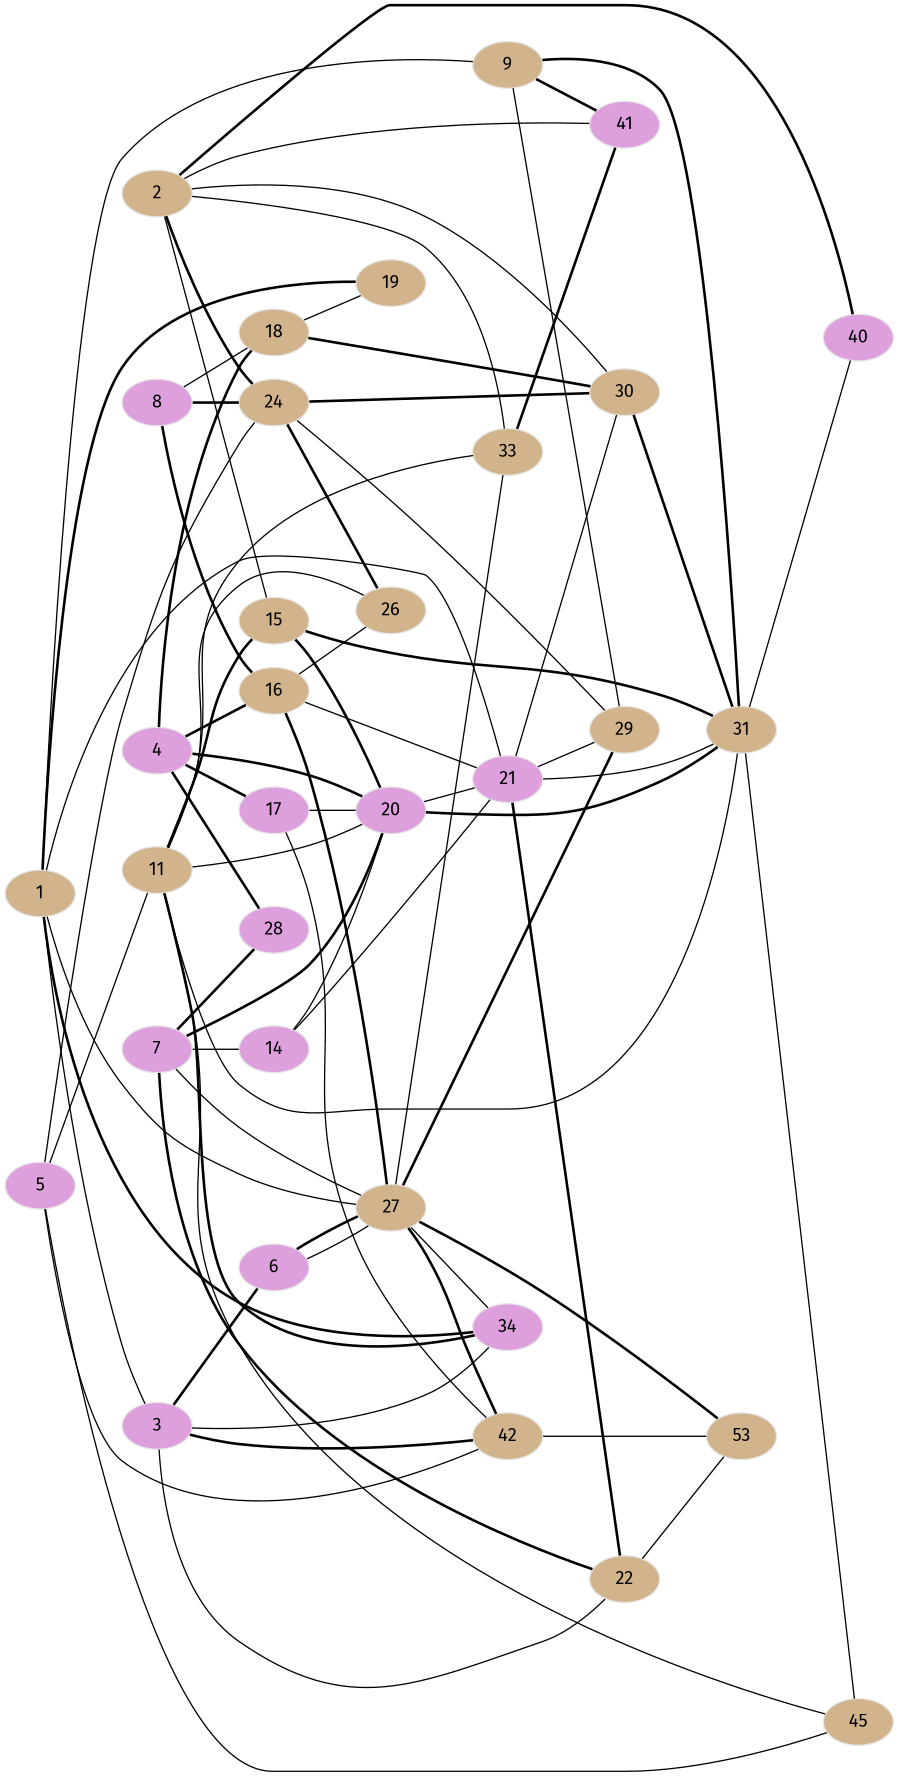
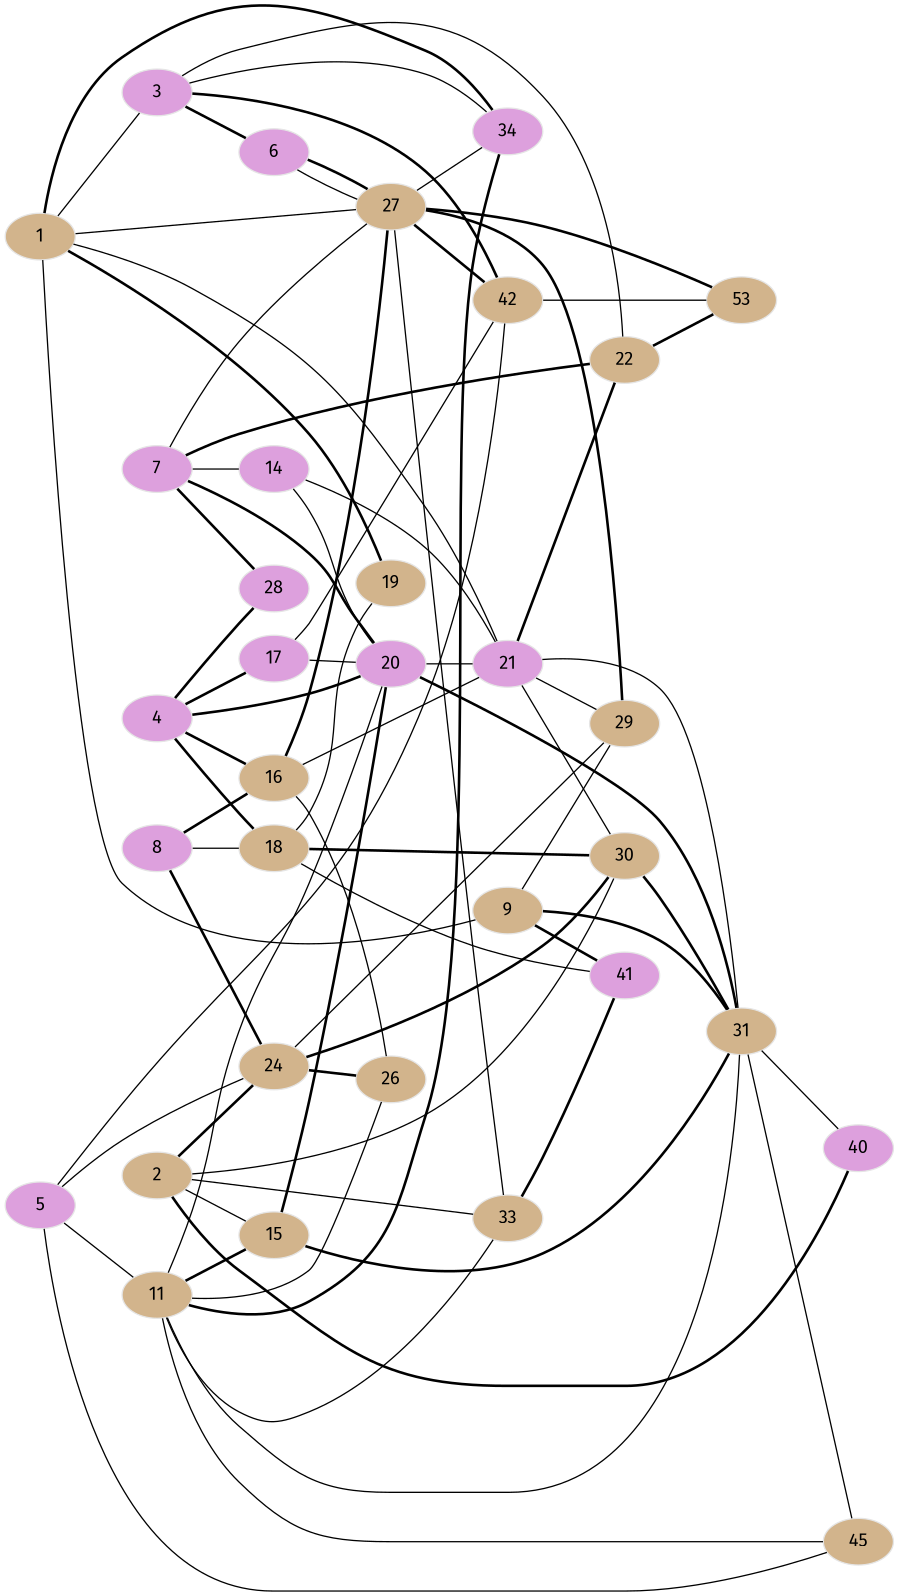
edge "41" -- "2": now "41" -- "18"
edge "53" -- "22": style solid -> bold
